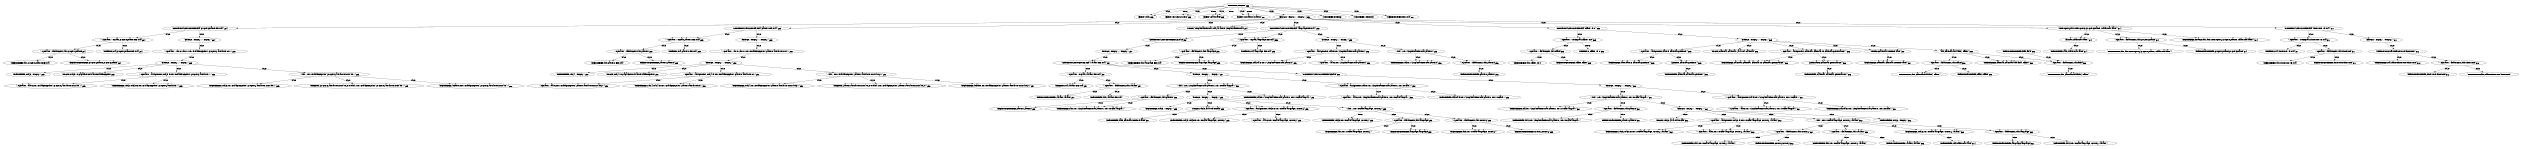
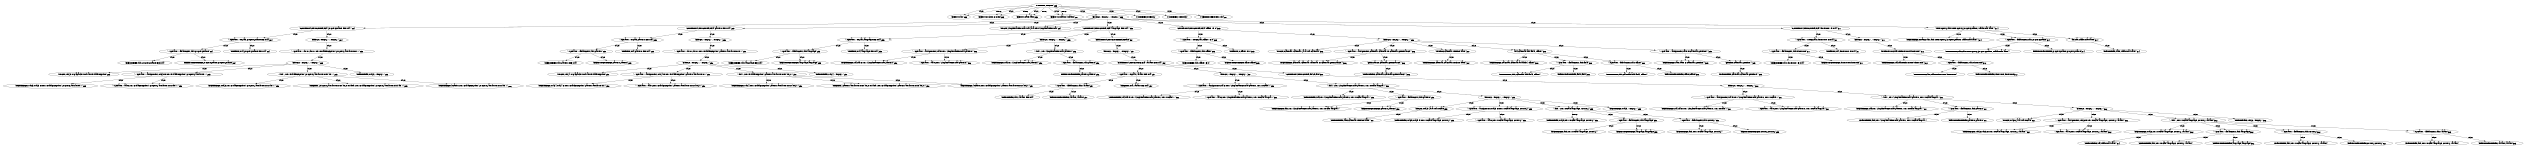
edge "(<operator>.notEquals,offset != 0)" -> "(LITERAL,0,offset != 0)": label "DDG: " -> "AST: "
edge "(FIELD_IDENTIFIER,field,field)" -> "(<operator>.fieldAccess,this.field)": reversed
